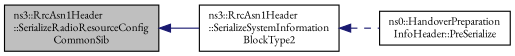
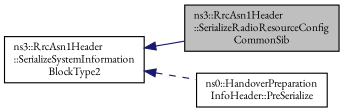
edge "ns3::RrcAsn1Header ::SerializeSystemInformation BlockType2" -> "ns3::RrcAsn1Header ::SerializeRadioResourceConfig CommonSib": reversed
